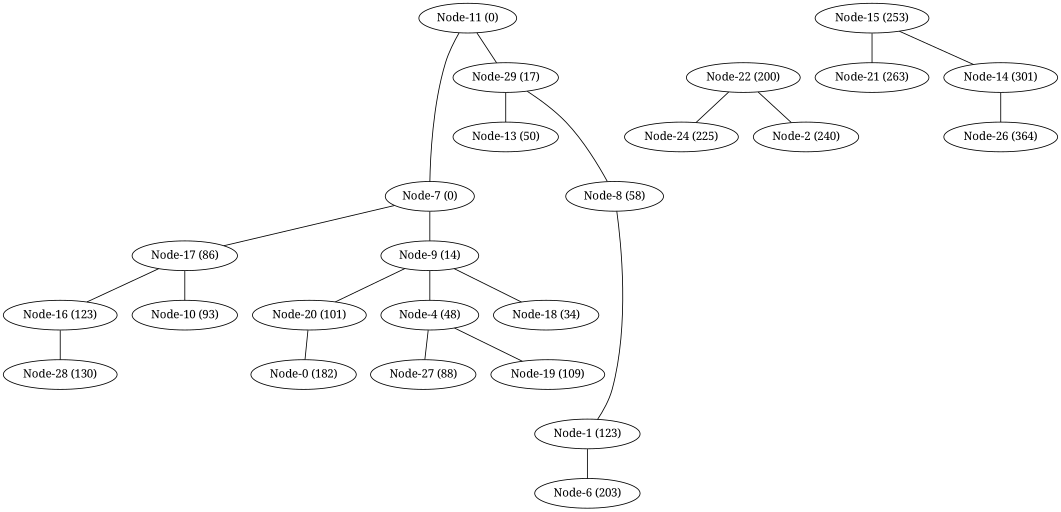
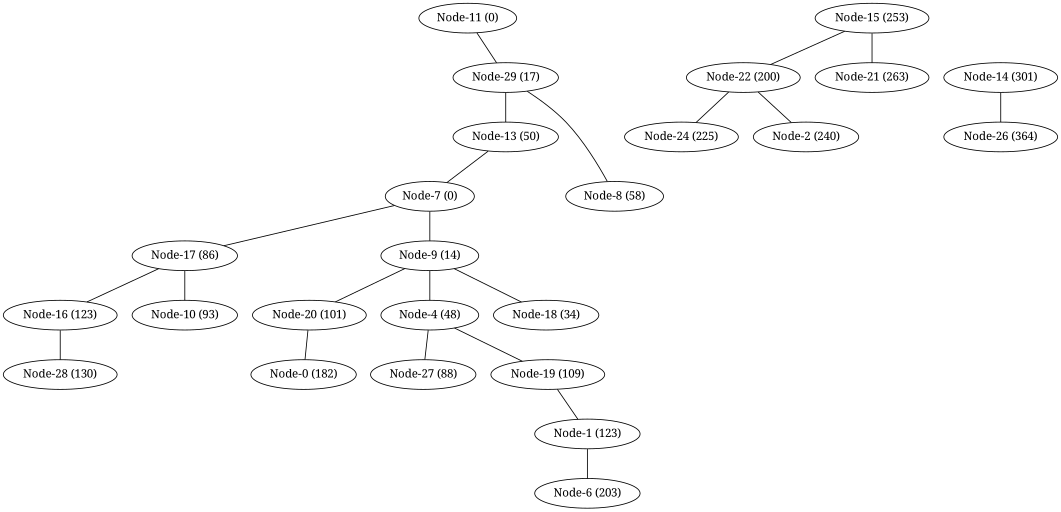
edge "Node-15 (253)" -- "Node-14 (301)": now "Node-15 (253)" -- "Node-22 (200)"
edge "Node-11 (0)" -- "Node-7 (0)": now "Node-13 (50)" -- "Node-7 (0)"
edge "Node-8 (58)" -- "Node-1 (123)": now "Node-19 (109)" -- "Node-1 (123)"
